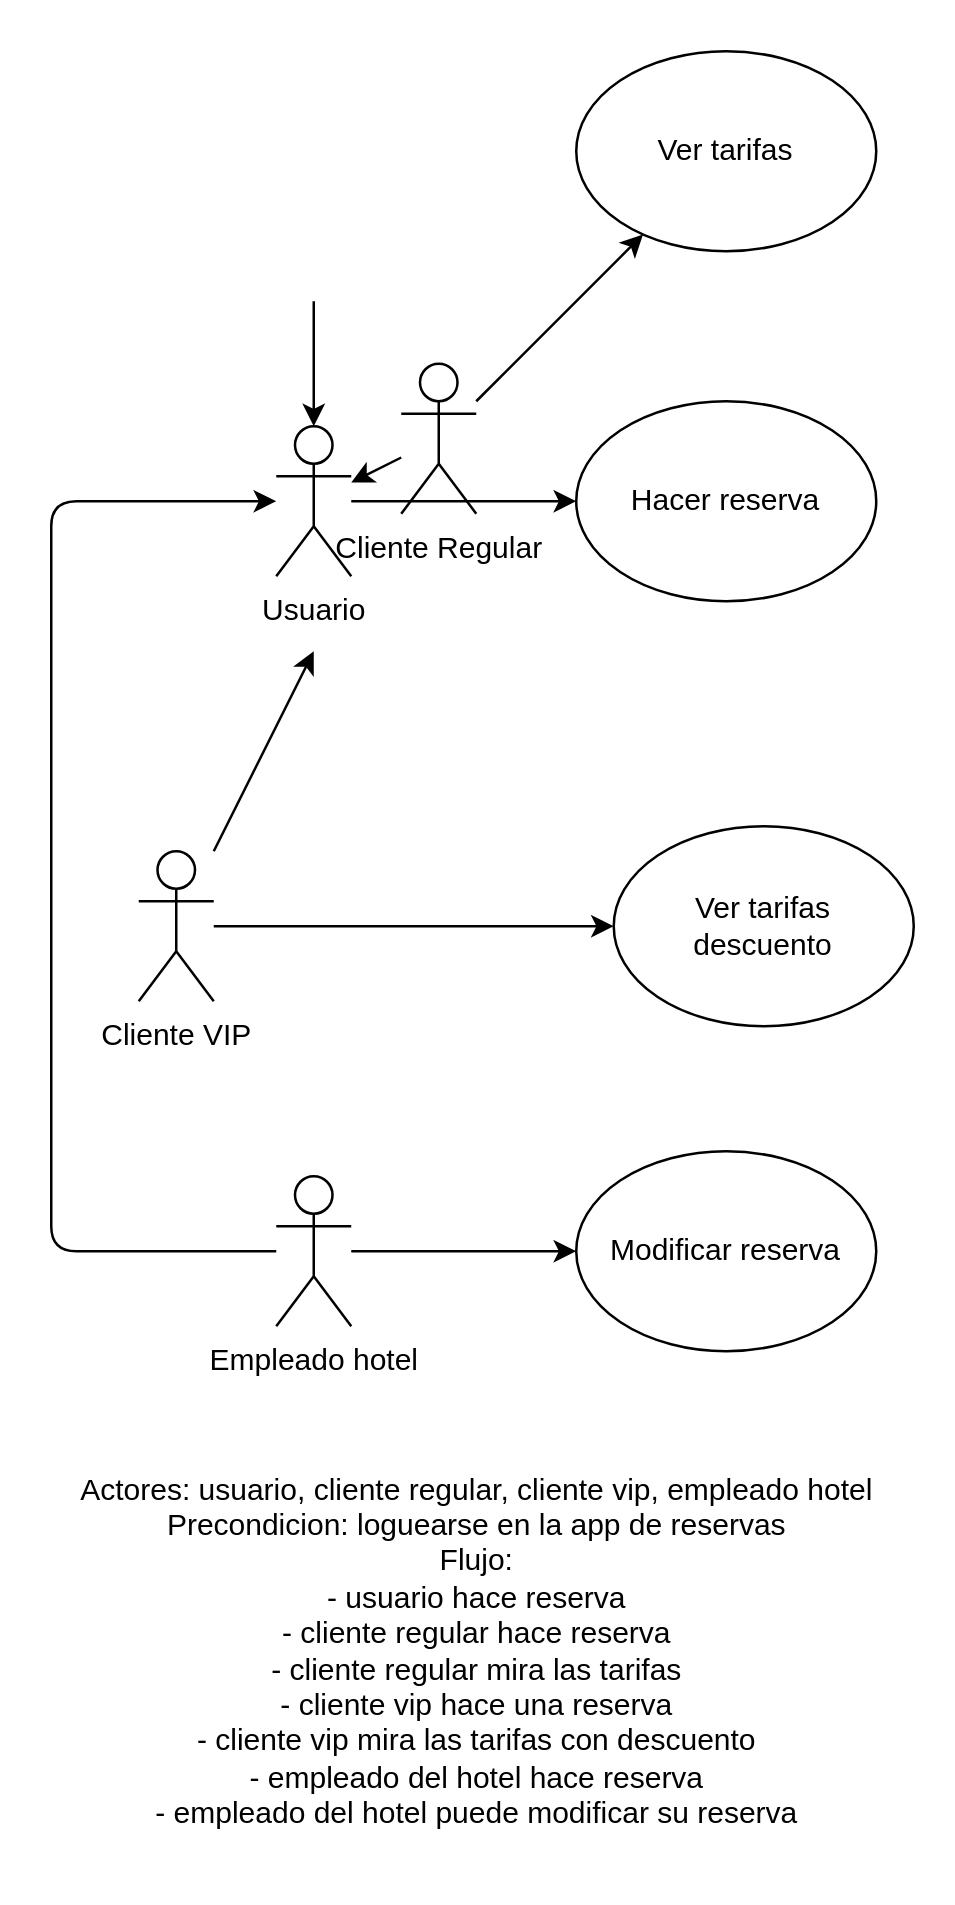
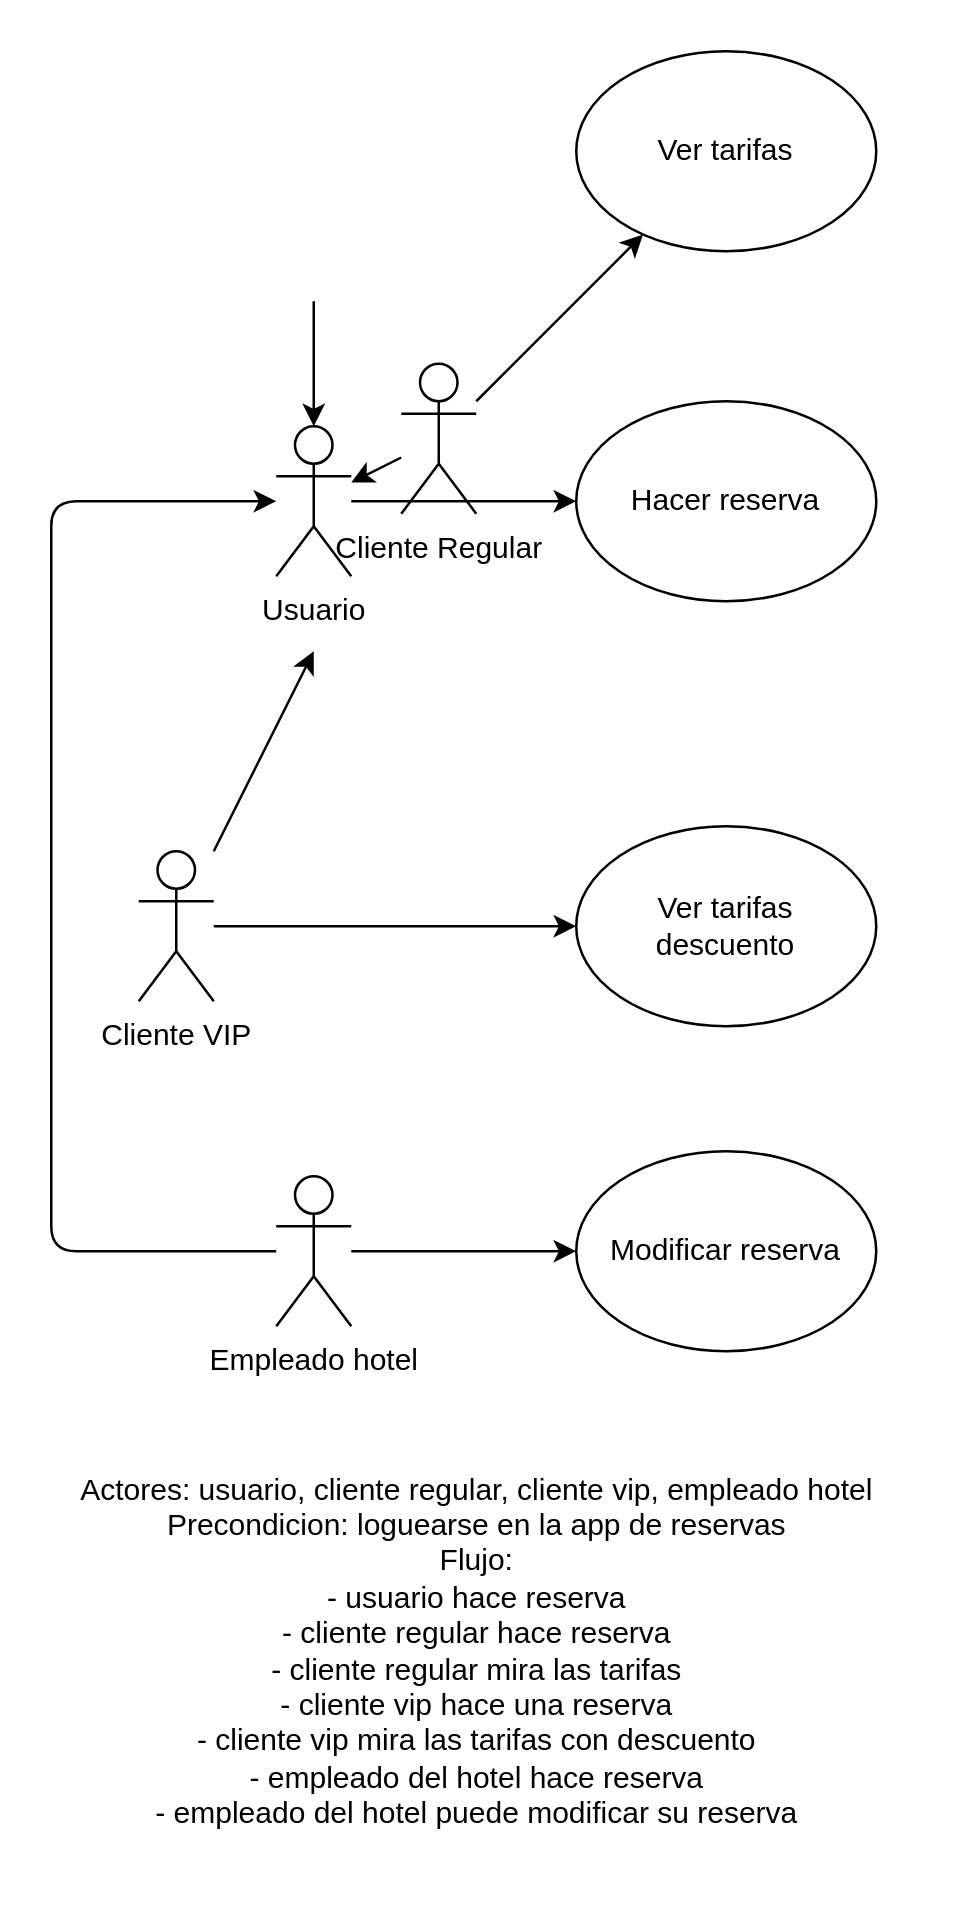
node "Ver tarifas descuento": moved (764, 926) -> (726, 926)
